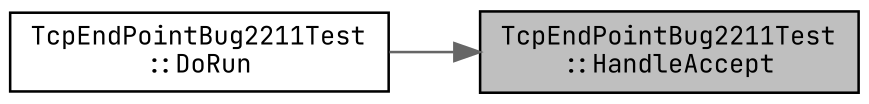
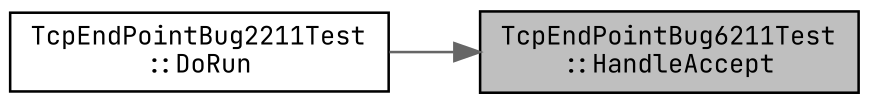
node "TcpEndPointBug2211Test ::HandleAccept": label "TcpEndPointBug2211Test ::HandleAccept" -> "TcpEndPointBug6211Test ::HandleAccept"
